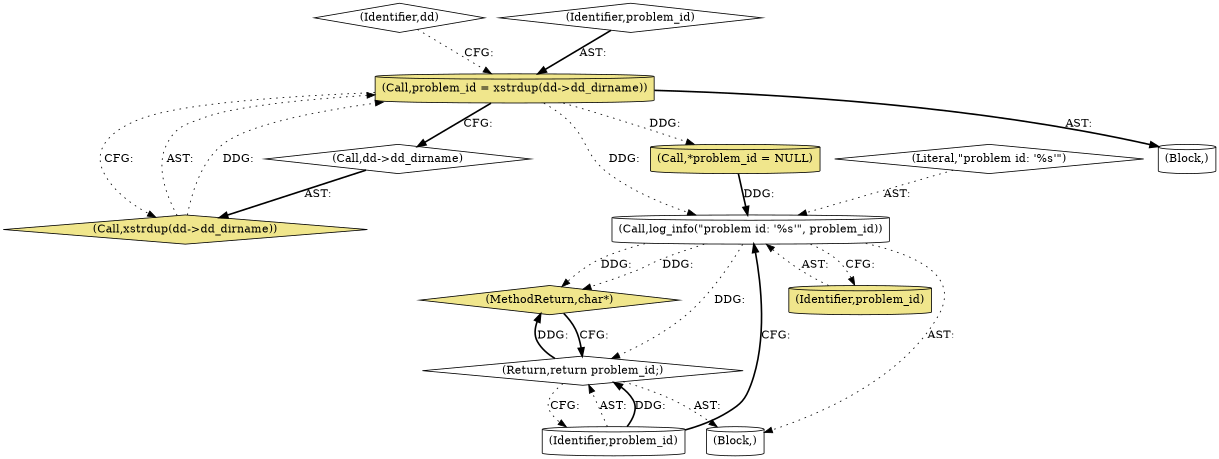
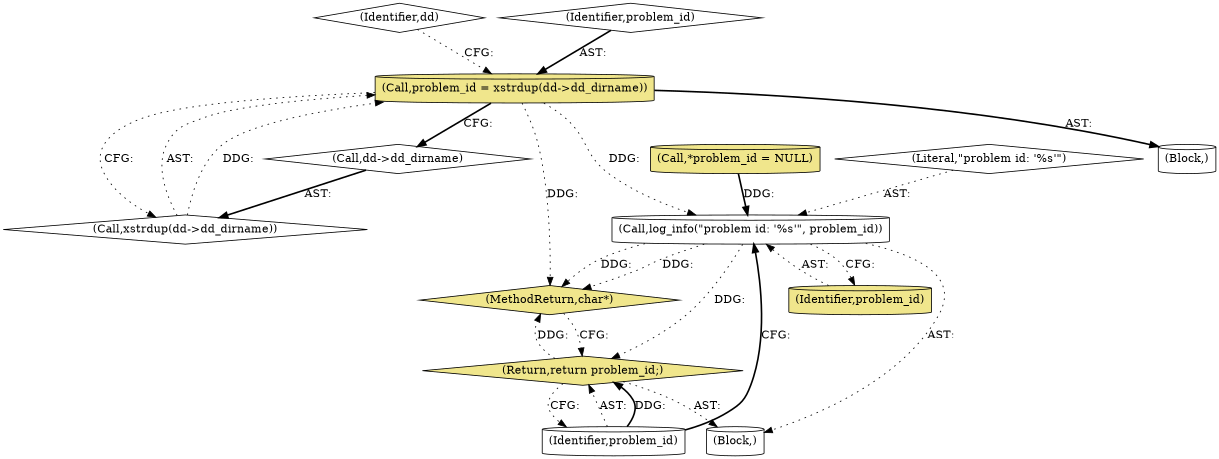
edge "(Call,problem_id = xstrdup(dd->dd_dirname))" -> "(Call,*problem_id = NULL)": now "(Call,problem_id = xstrdup(dd->dd_dirname))" -> "(MethodReturn,char*)"
node "(Call,xstrdup(dd->dd_dirname))": fillcolor khaki -> white
edge "(MethodReturn,char*)" -> "(Return,return problem_id;)": style bold -> dotted
edge "(Return,return problem_id;)" -> "(MethodReturn,char*)": style bold -> dotted
node "(Return,return problem_id;)": fillcolor white -> khaki
